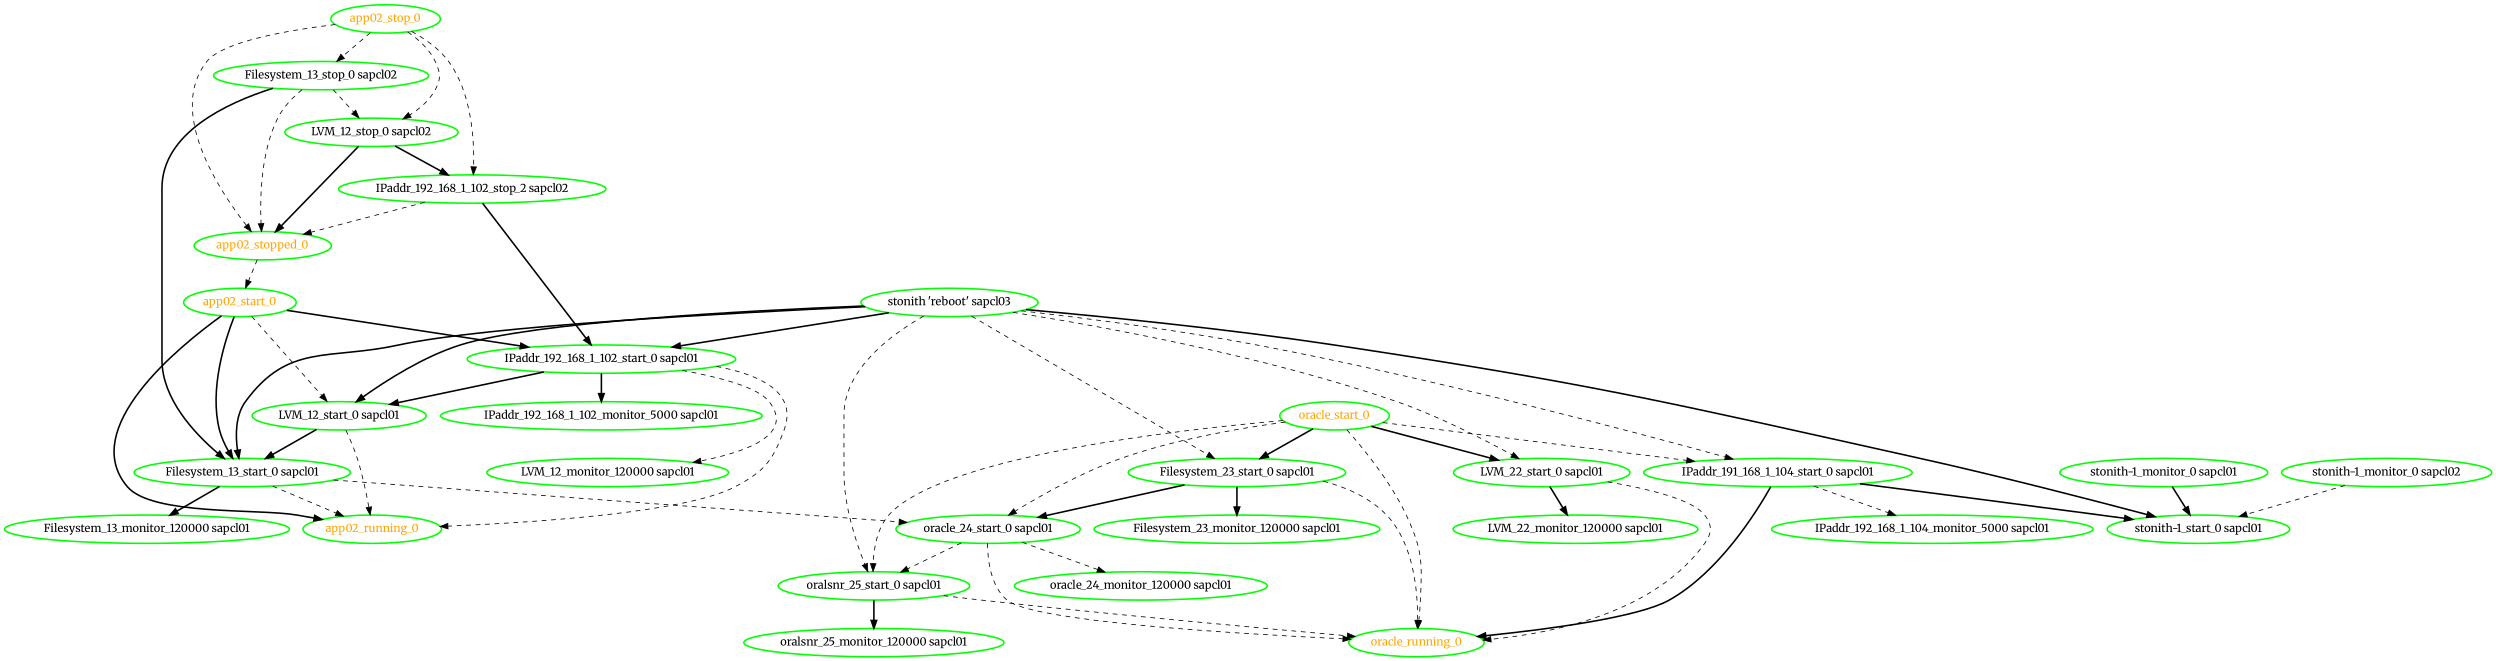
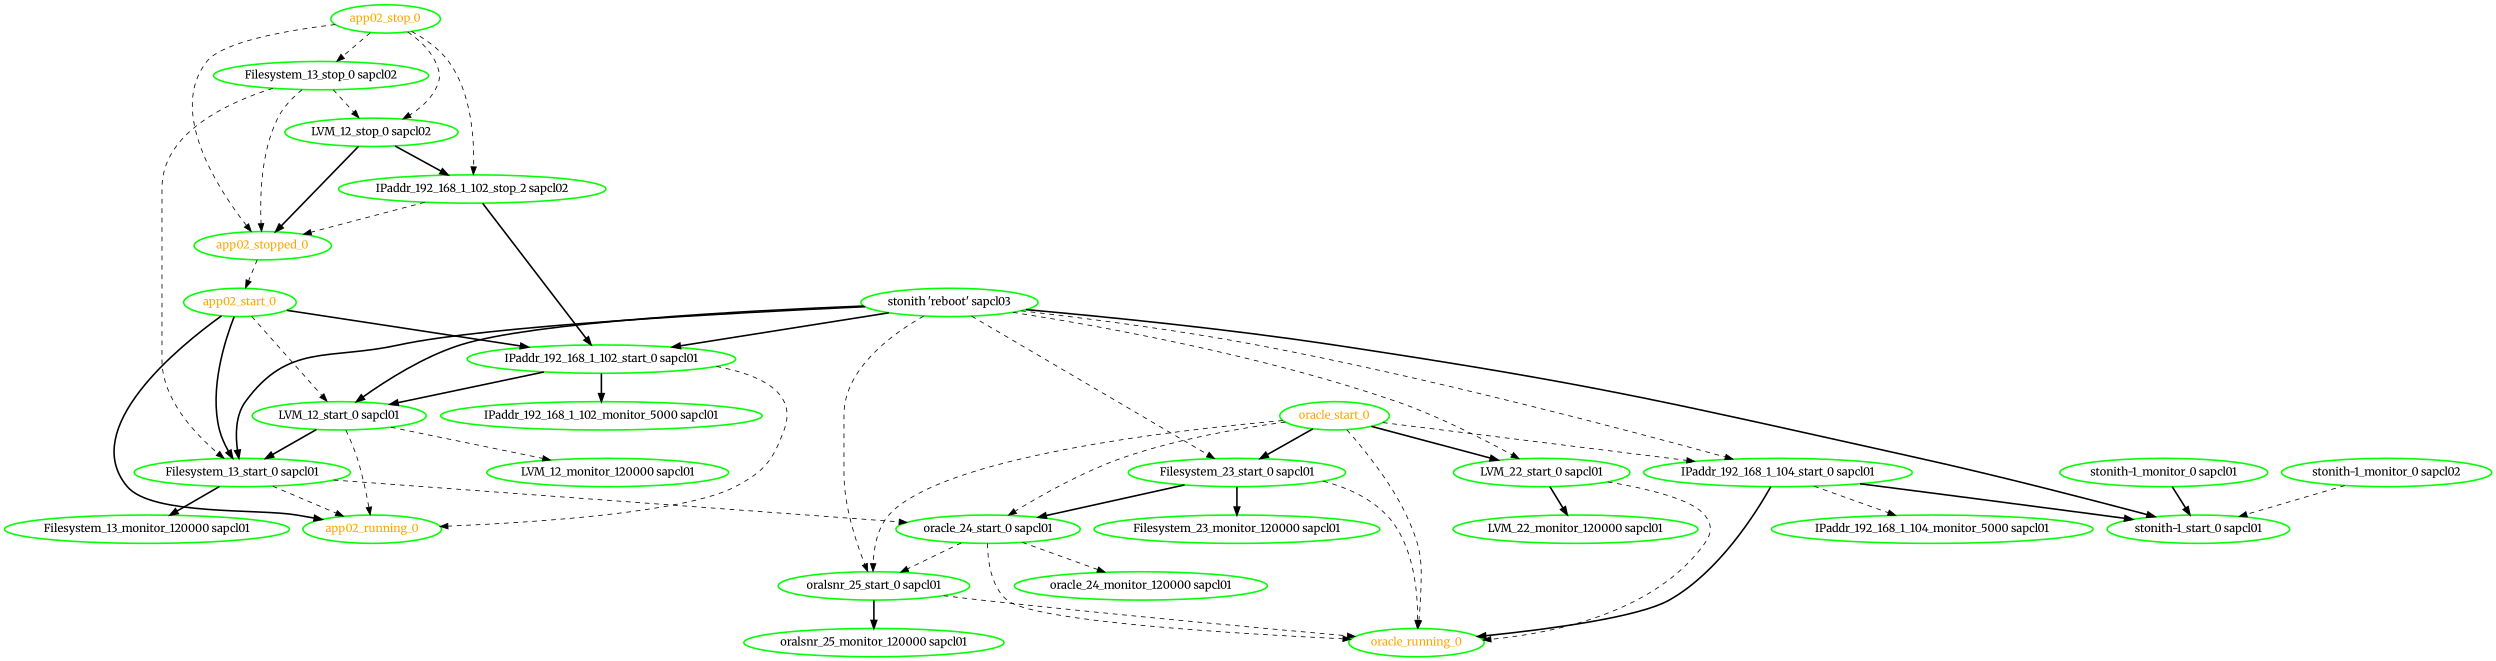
edge "Filesystem_13_stop_0 sapcl02" -> "Filesystem_13_start_0 sapcl01": style bold -> dashed
edge "IPaddr_192_168_1_102_start_0 sapcl01" -> "LVM_12_monitor_120000 sapcl01": now "LVM_12_start_0 sapcl01" -> "LVM_12_monitor_120000 sapcl01"
node "IPaddr_191_168_1_104_start_0 sapcl01": label "IPaddr_191_168_1_104_start_0 sapcl01" -> "IPaddr_192_168_1_104_start_0 sapcl01"
